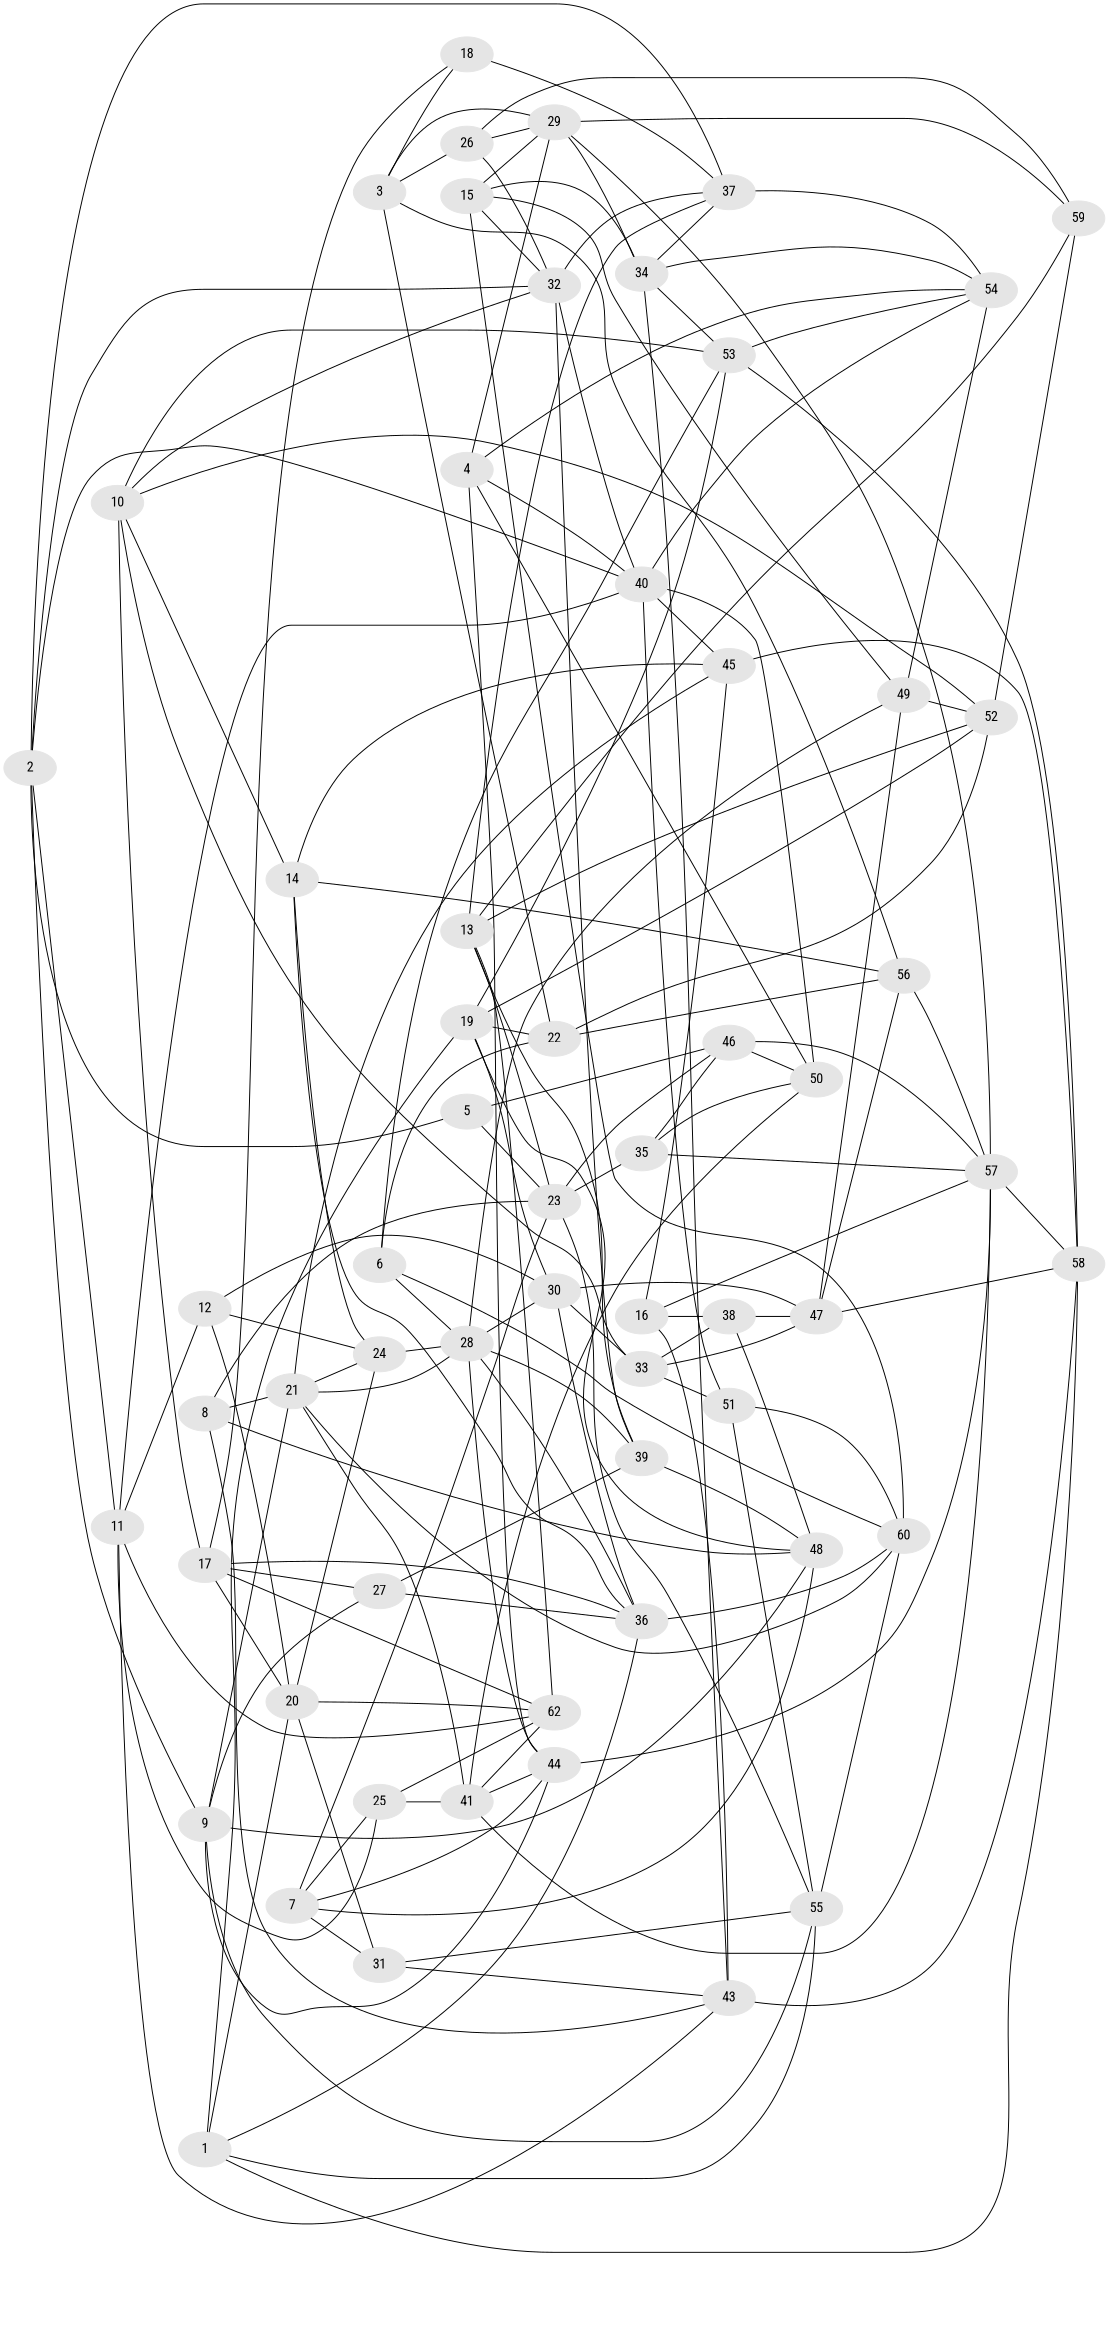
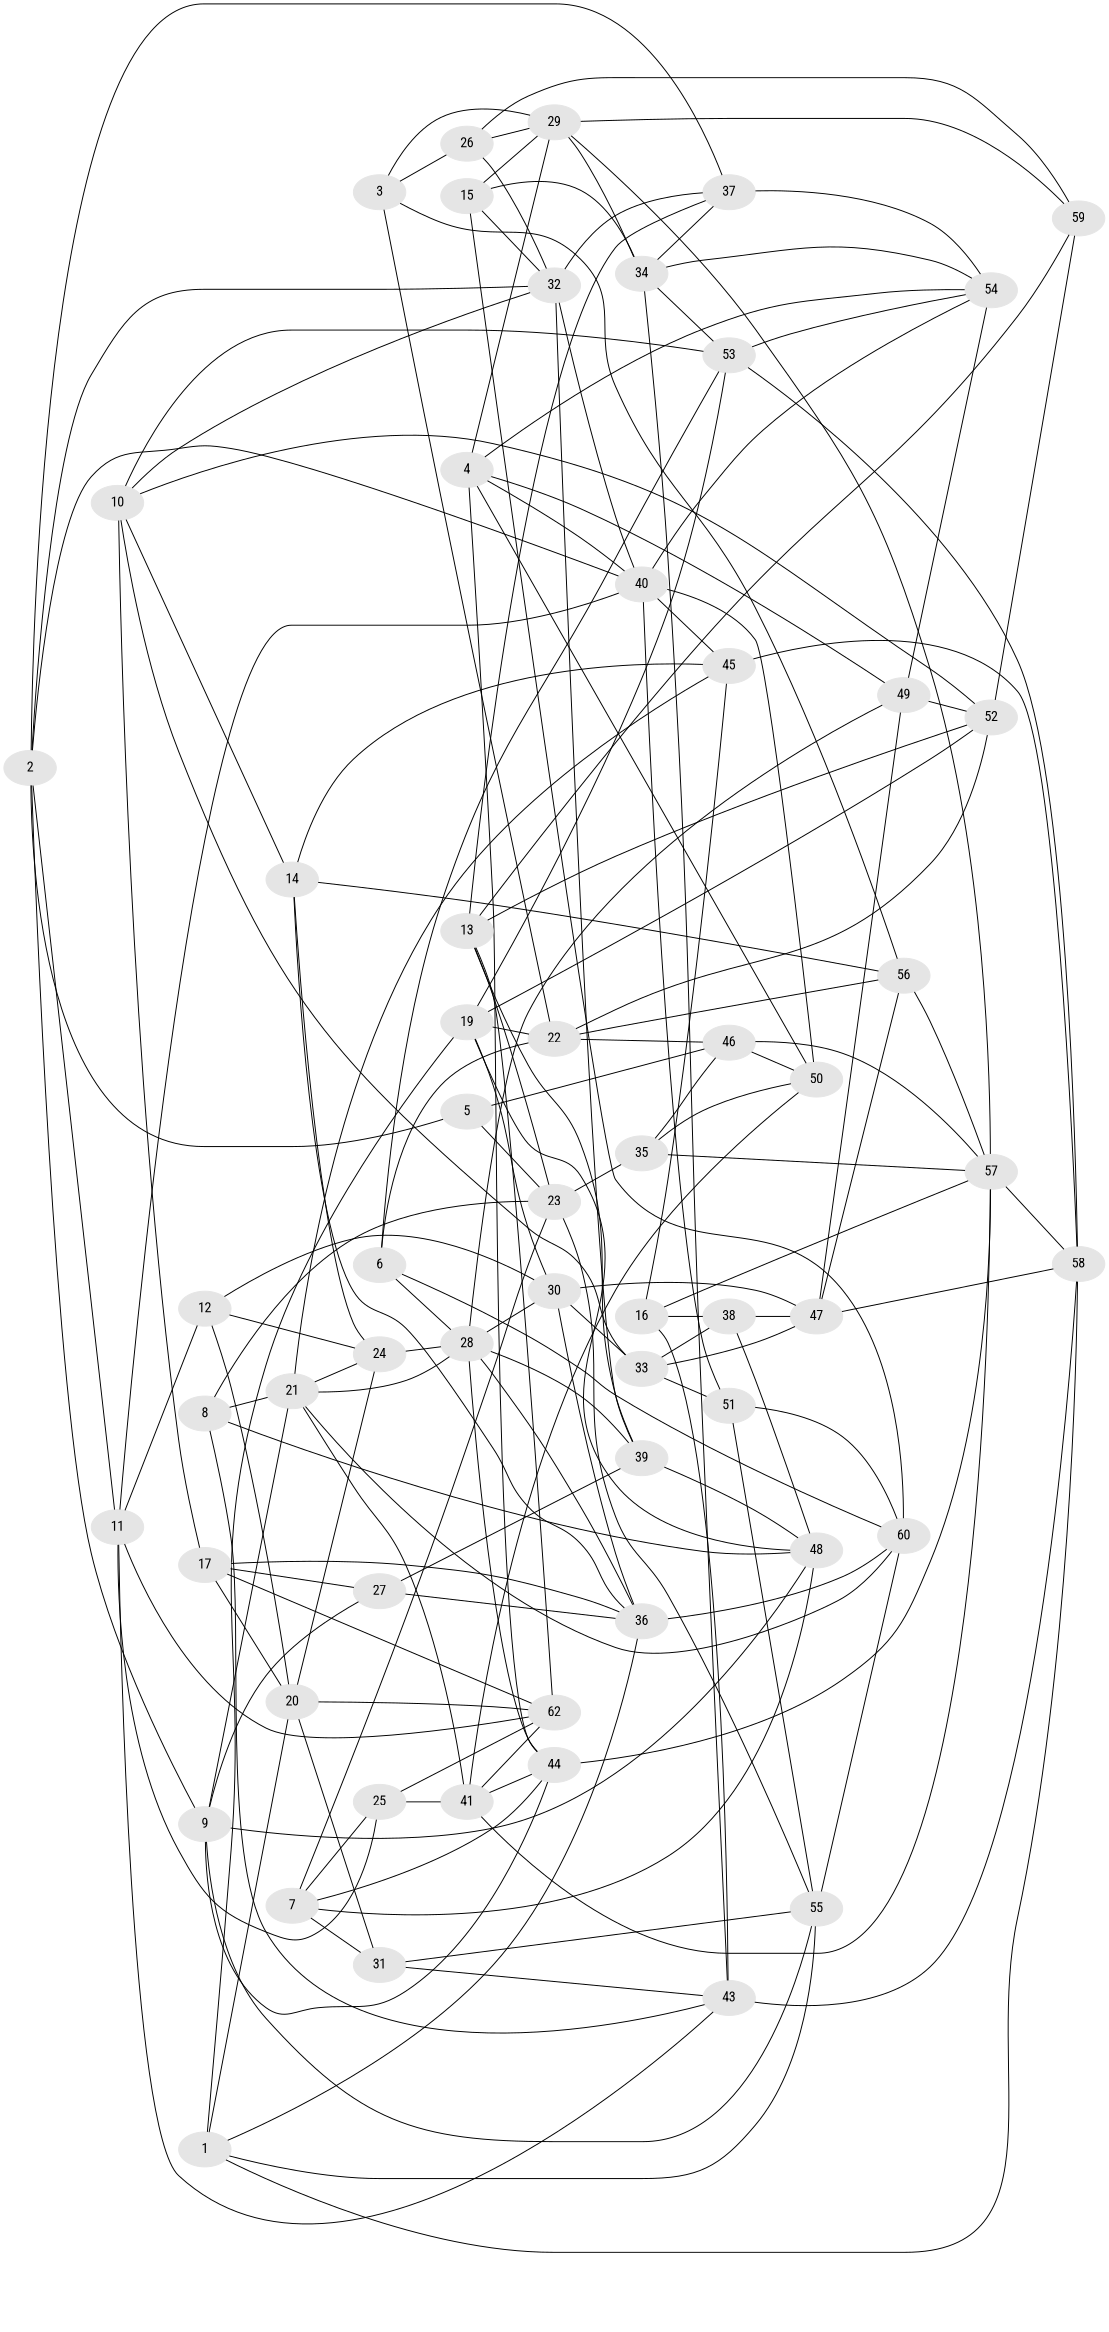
node "18": removed
edge "15" -- "49": now "4" -- "49"
edge "46" -- "23": now "46" -- "22"
